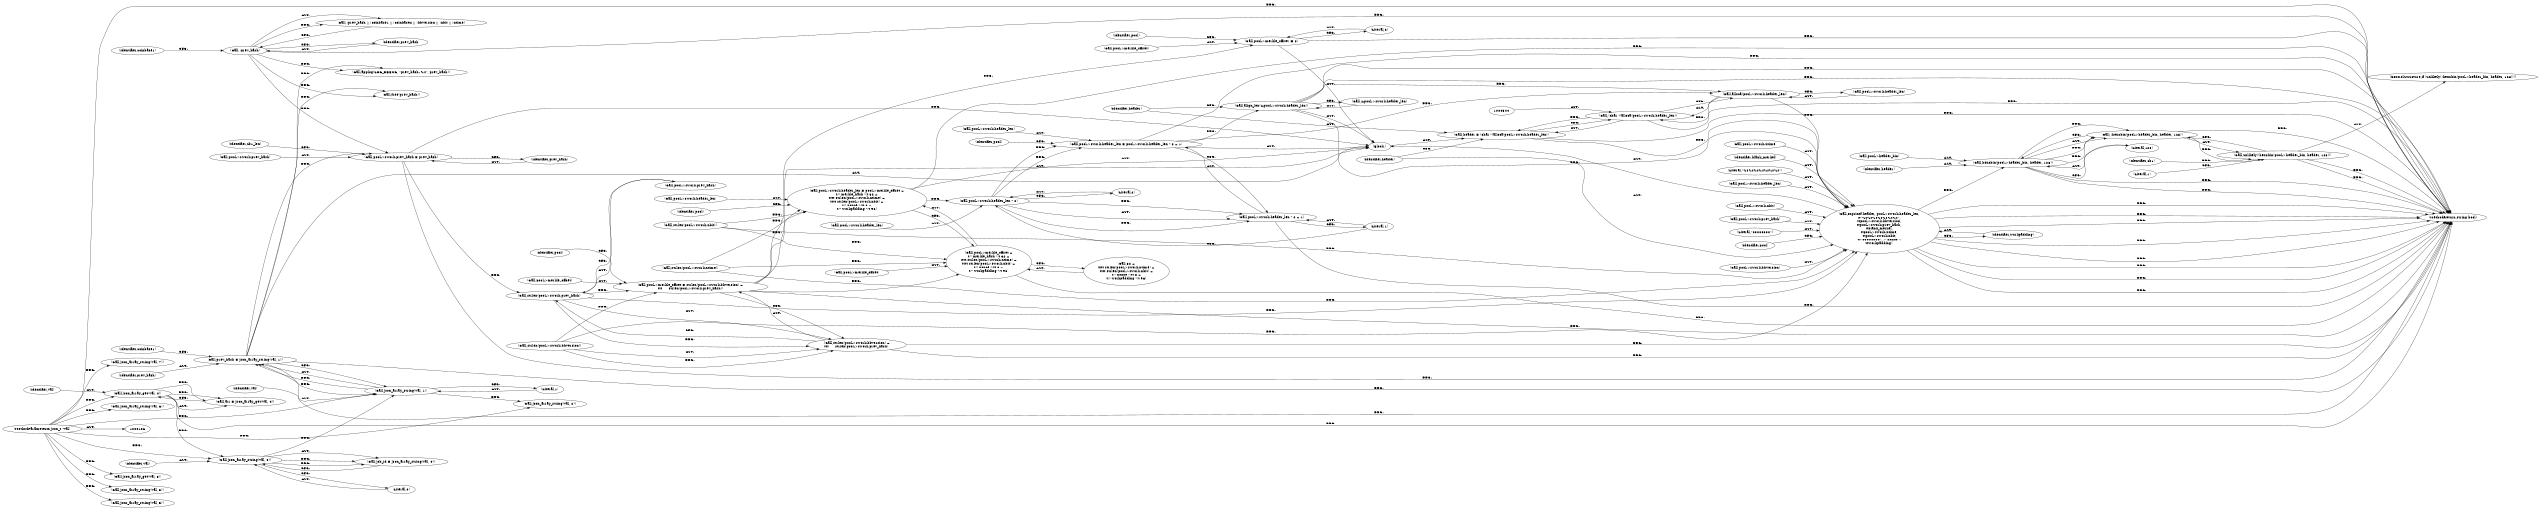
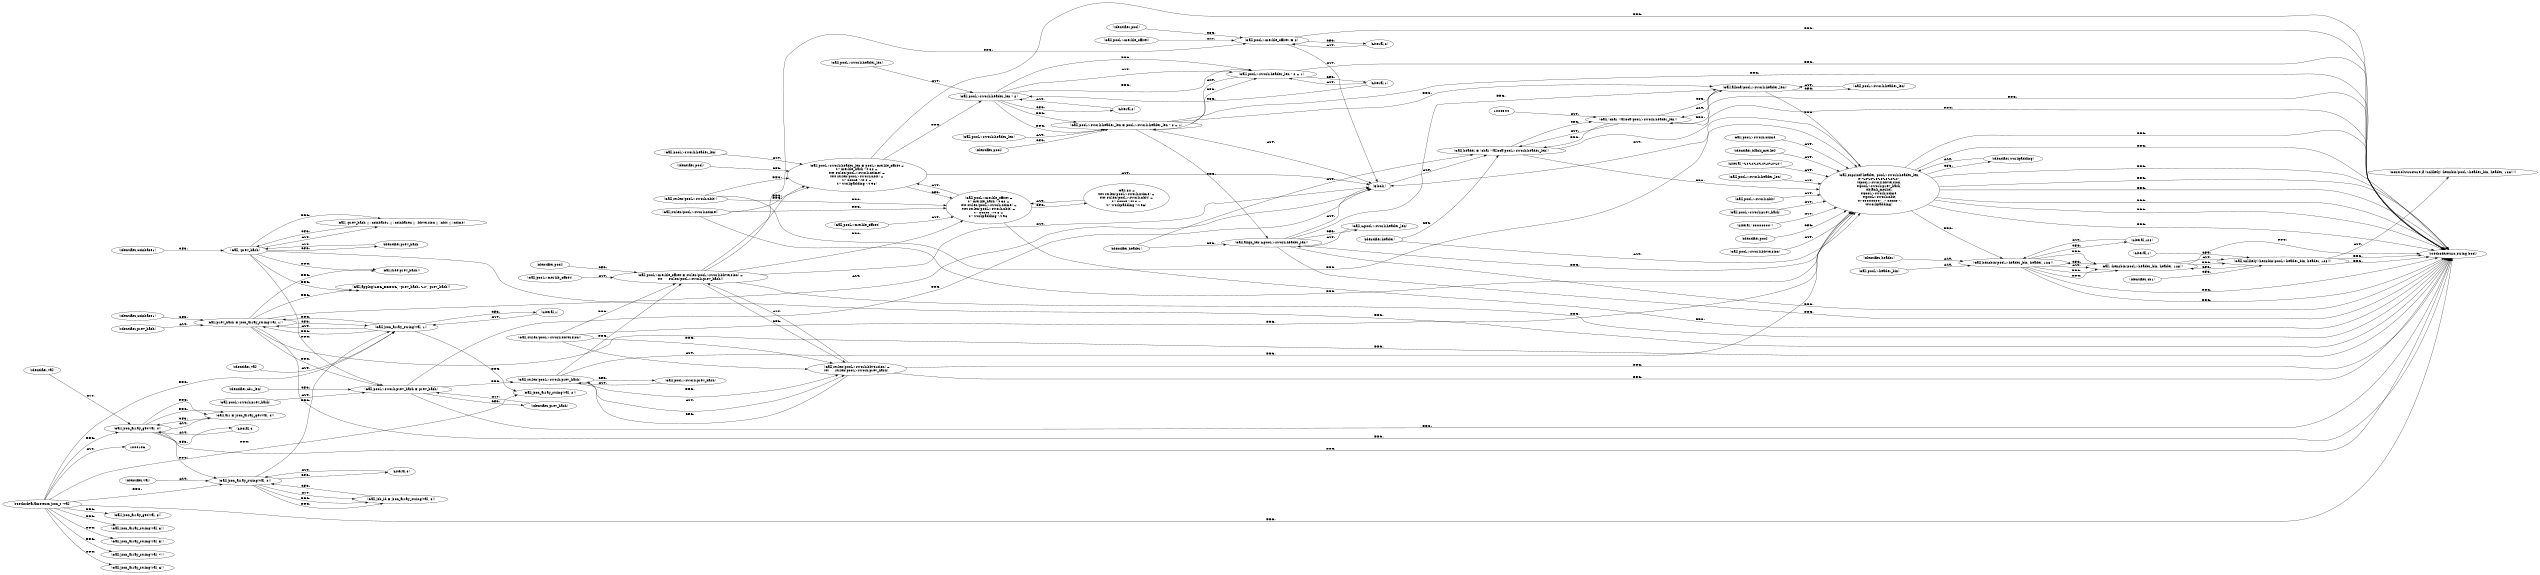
edge "(Identifier,cb1)" -> "(Call,unlikely(!hex2bin(pool->header_bin, header, 128)))": label "DDG: " -> "CFG: "
node "(Literal,4)": added
